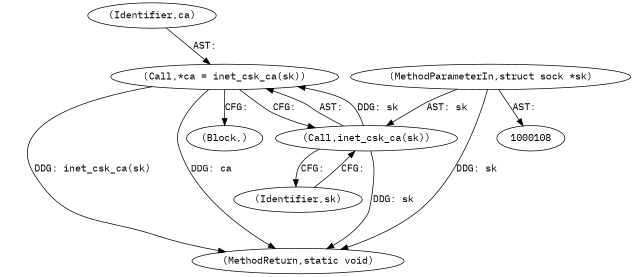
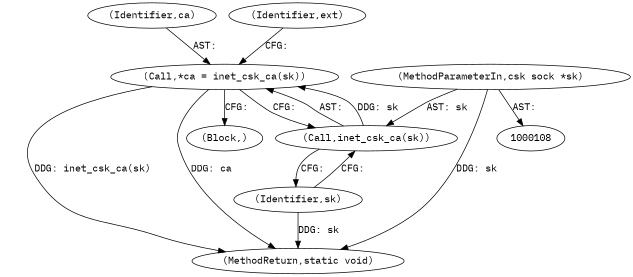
node "(Identifier,ext)": added
node "(MethodParameterIn,struct sock *sk)": label "(MethodParameterIn,struct sock *sk)" -> "(MethodParameterIn,csk sock *sk)"
edge "(Call,inet_csk_ca(sk))" -> "(MethodReturn,static void)": now "(Identifier,sk)" -> "(MethodReturn,static void)"
